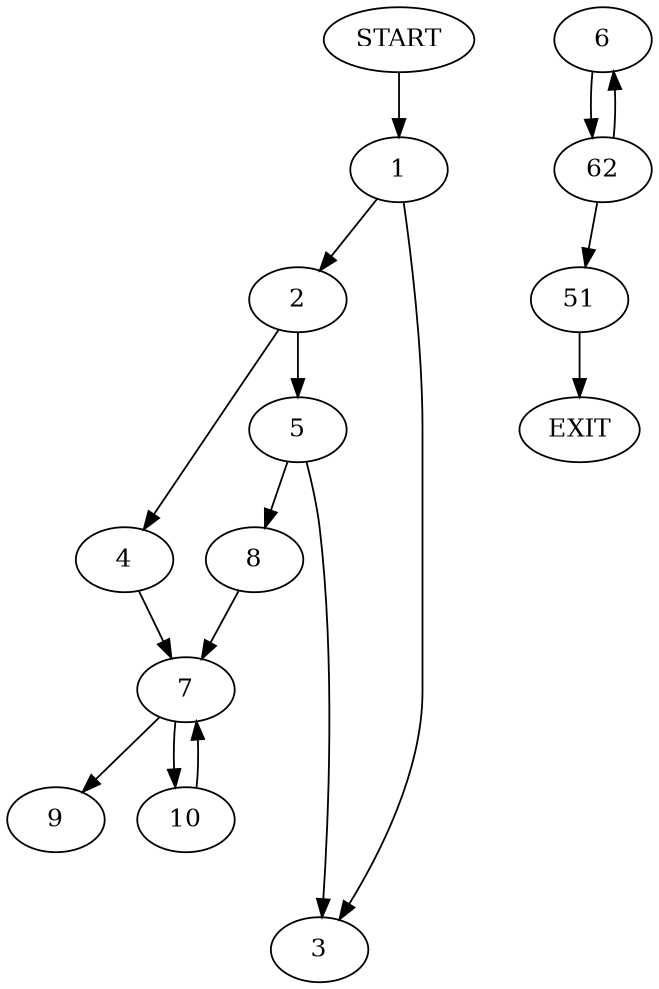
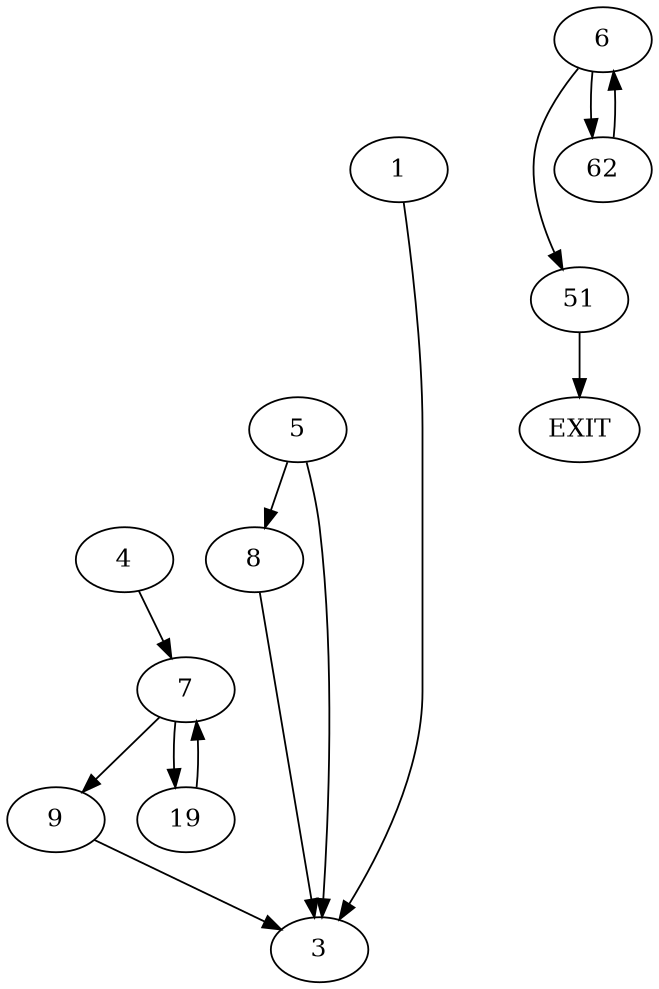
node "START": removed
edge "62" -> "51": now "6" -> "51"
node "2": removed
edge "8" -> "7": now "8" -> "3"
node "10": label "10" -> "19"
edge "9" -> "3": added
